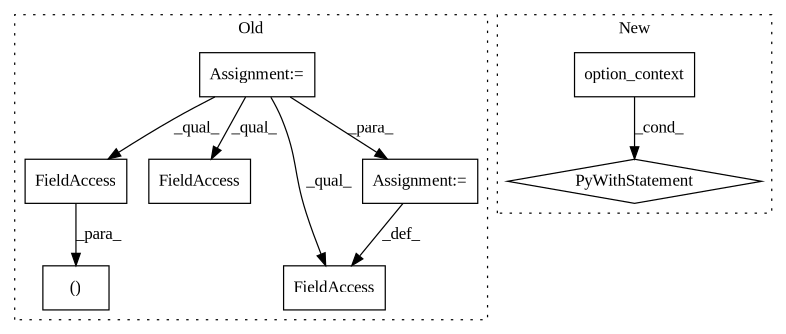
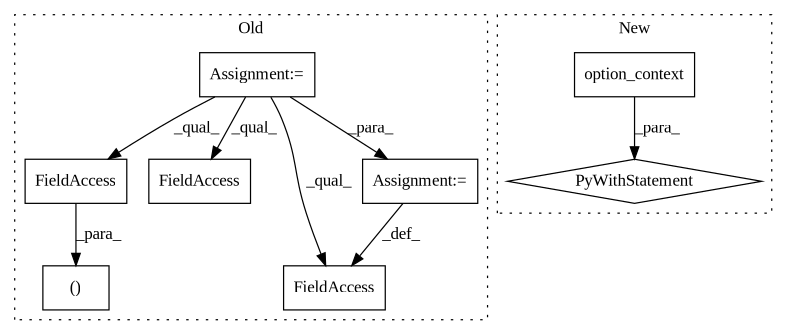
edge "option_context" -> "PyWithStatement": label "_cond_" -> "_para_"
